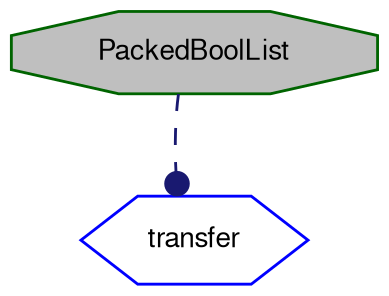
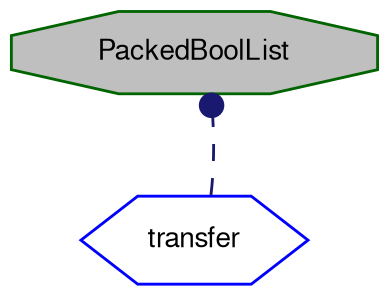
edge "PackedBoolList" -> "transfer": reversed
